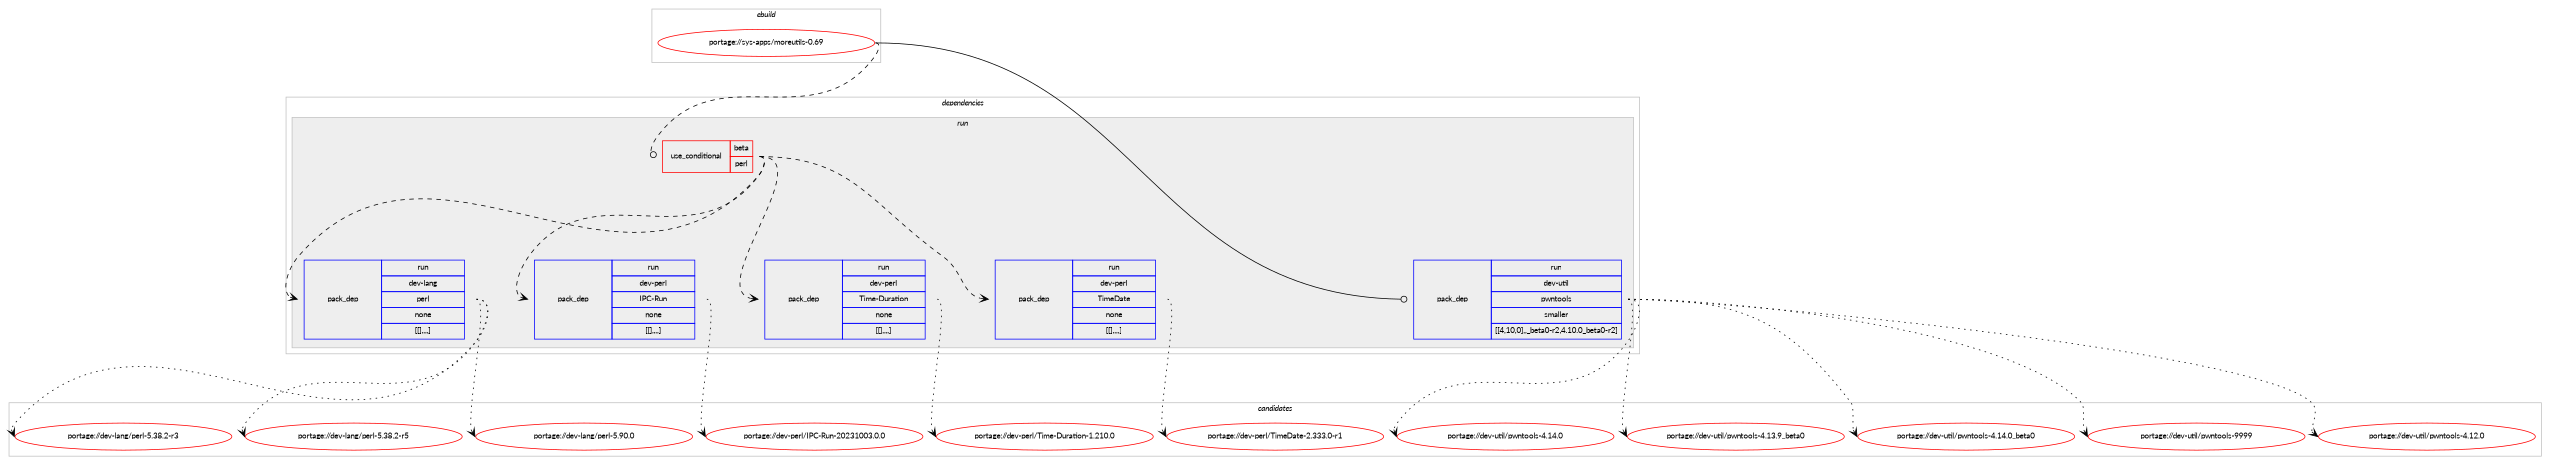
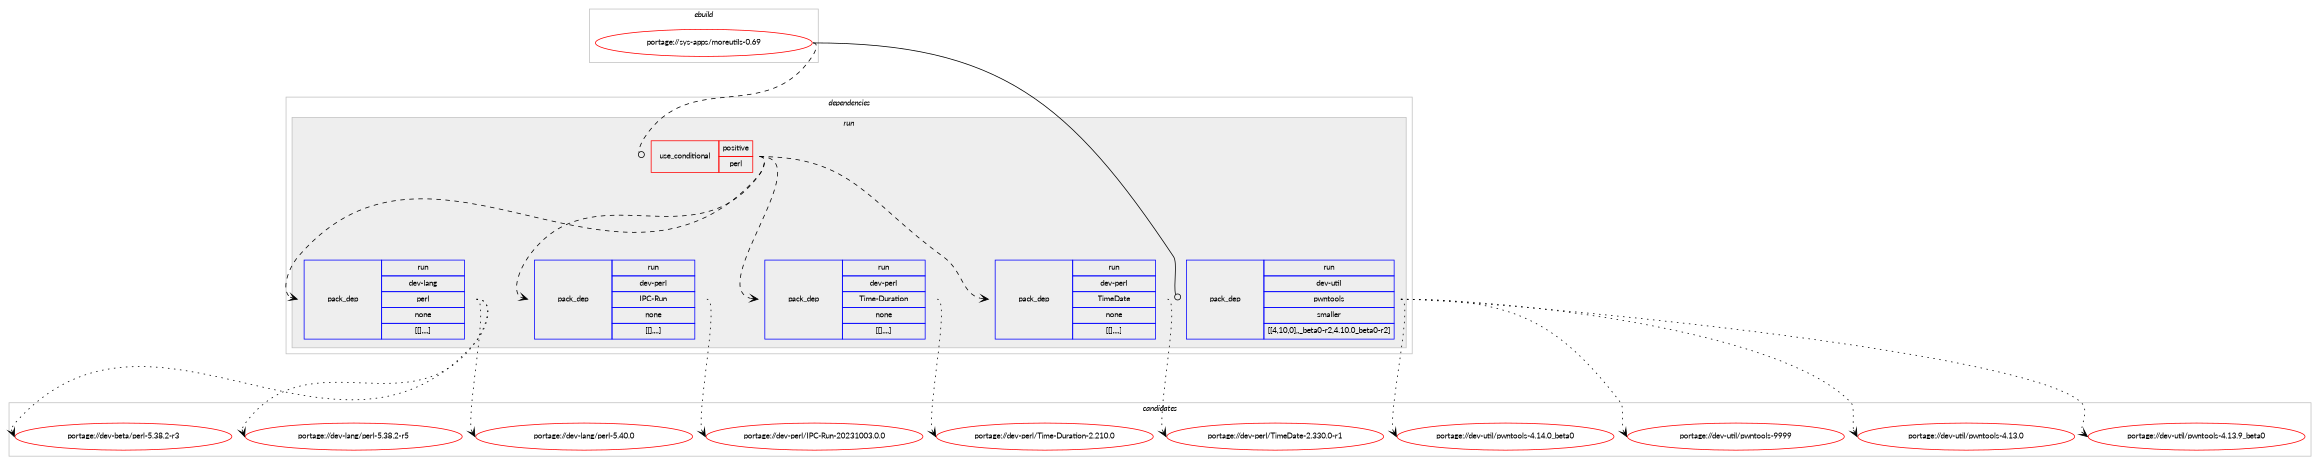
node "use_conditional": text "beta" -> "positive"
node "portage://dev-lang/perl-5.38.2-r3": label "portage://dev-lang/perl-5.38.2-r3" -> "portage://dev-beta/perl-5.38.2-r3"
node "portage://dev-lang/perl-5.90.0": label "portage://dev-lang/perl-5.90.0" -> "portage://dev-lang/perl-5.40.0"
node "portage://dev-perl/Time-Duration-1.210.0": label "portage://dev-perl/Time-Duration-1.210.0" -> "portage://dev-perl/Time-Duration-2.210.0"
node "portage://dev-perl/TimeDate-2.333.0-r1": label "portage://dev-perl/TimeDate-2.333.0-r1" -> "portage://dev-perl/TimeDate-2.330.0-r1"
node "portage://dev-util/pwntools-4.14.0": label "portage://dev-util/pwntools-4.14.0" -> "portage://dev-util/pwntools-4.13.0"
node "portage://dev-util/pwntools-4.12.0": removed
